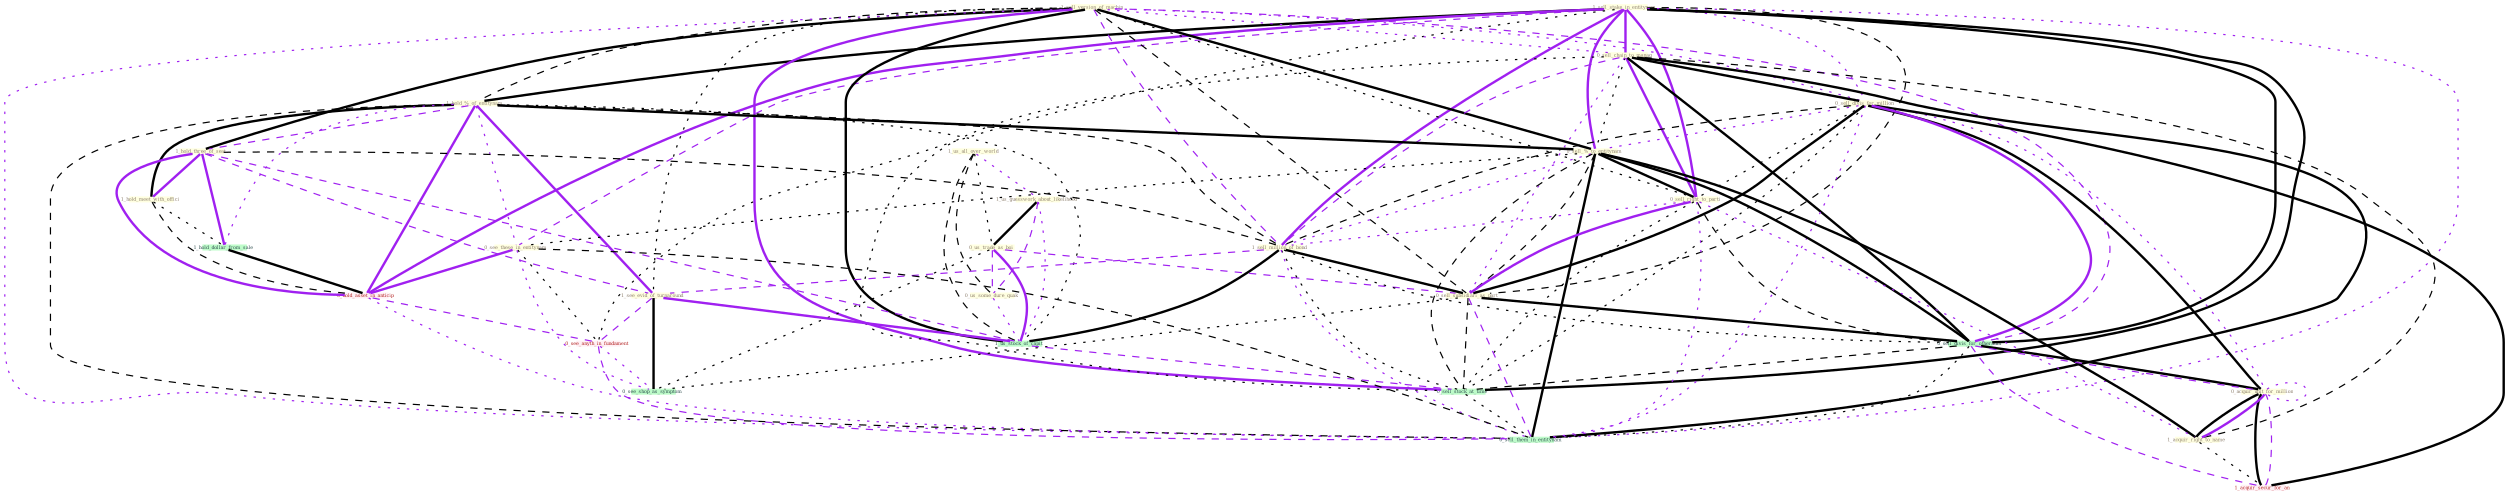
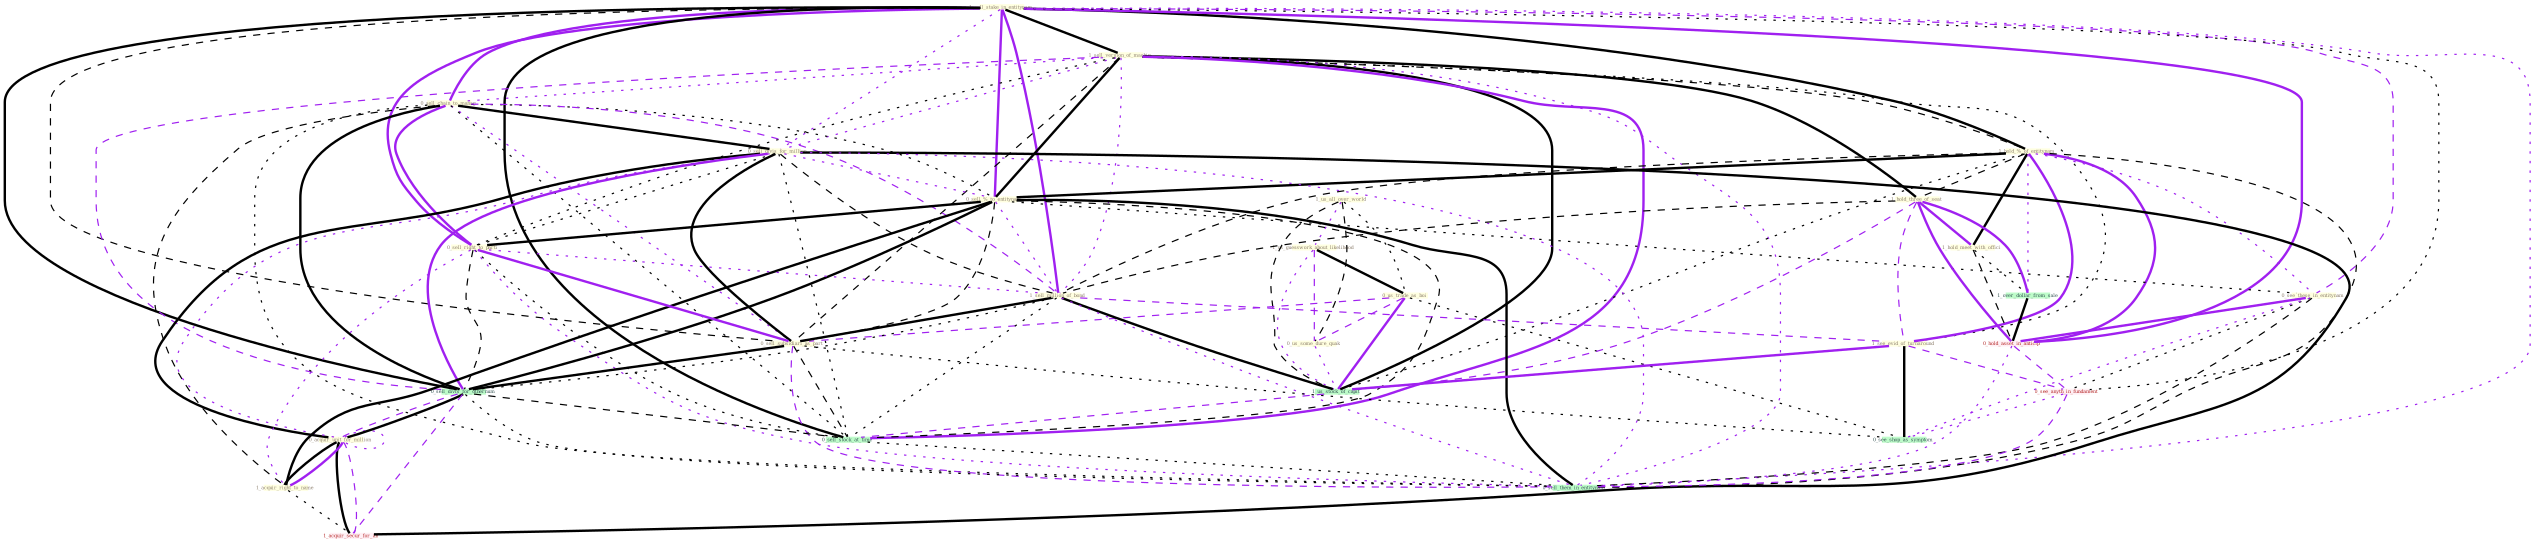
edge "1_sell_stake_in_entitynam" -- "1_sell_version_of_machin": added
edge "1_hold_%_of_entitynam" -- "1_hold_three_of_seat": color purple -> black
edge "1_sell_version_of_machin" -- "1_sell_million_of_bond": style dashed -> dotted
node "1_hold_dollar_from_sale": label "1_hold_dollar_from_sale" -> "1_over_dollar_from_sale"
edge "0_sell_chain_to_manag" -- "0_sell_them_in_entitynam": style bold -> dotted
